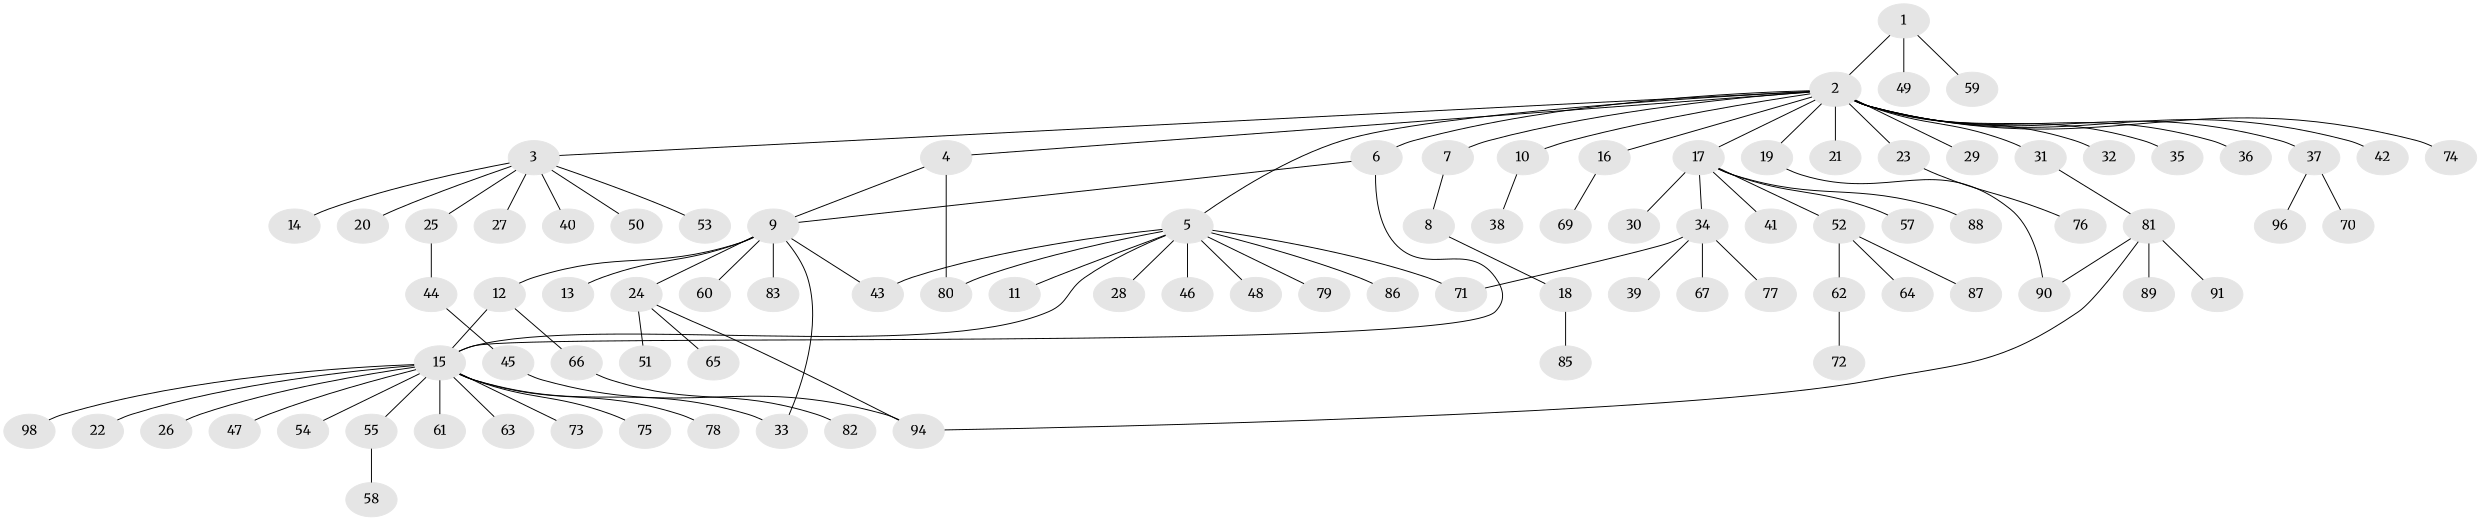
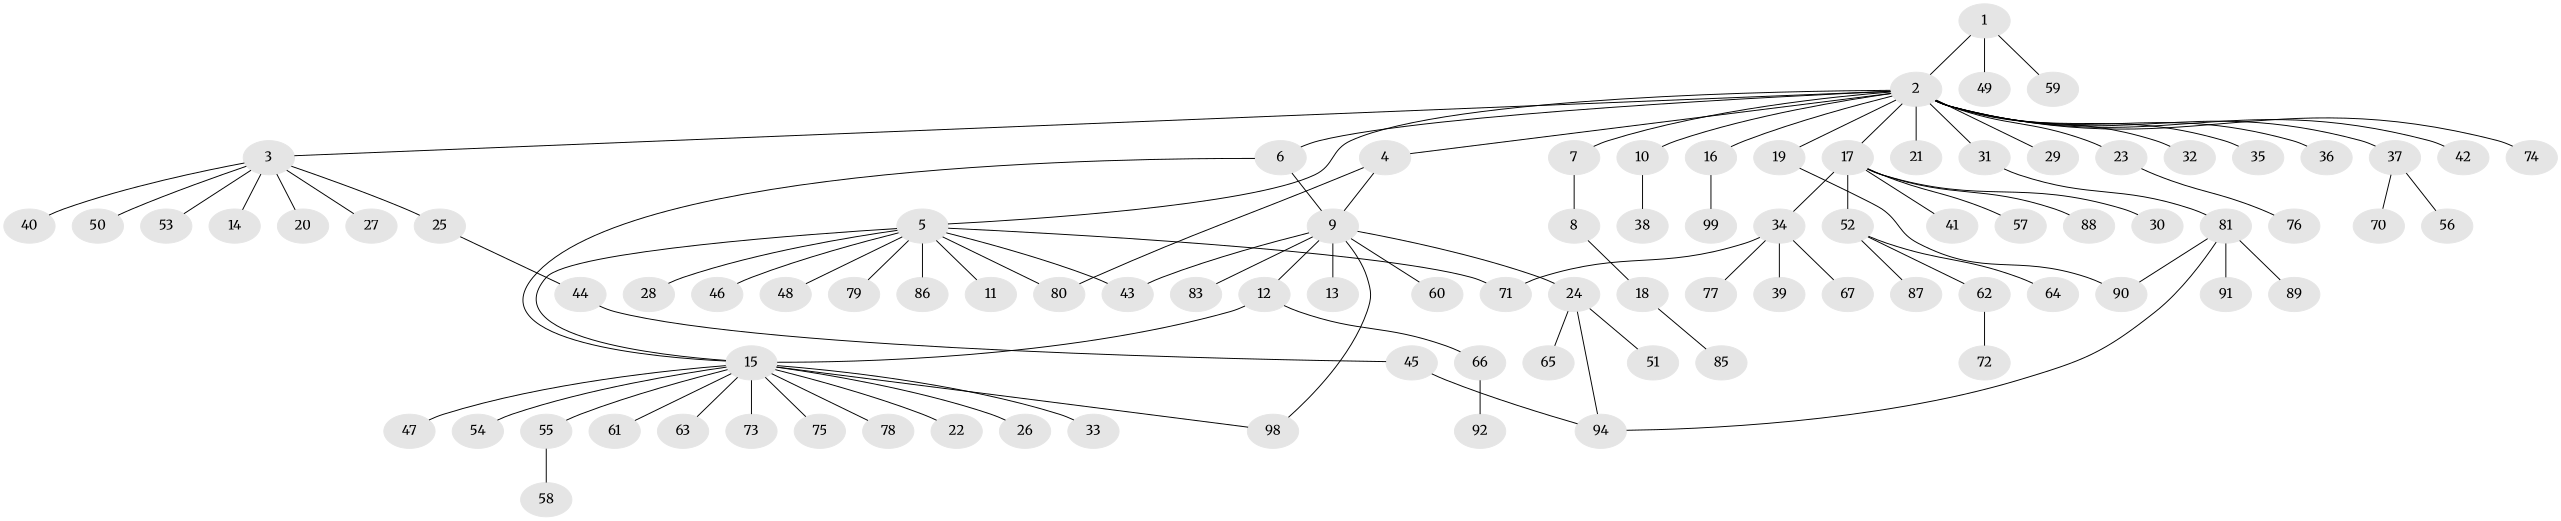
node "69": label "69" -> "99"
node "96": label "96" -> "56"
edge "9" -- "33": now "9" -- "98"
node "82": label "82" -> "92"
